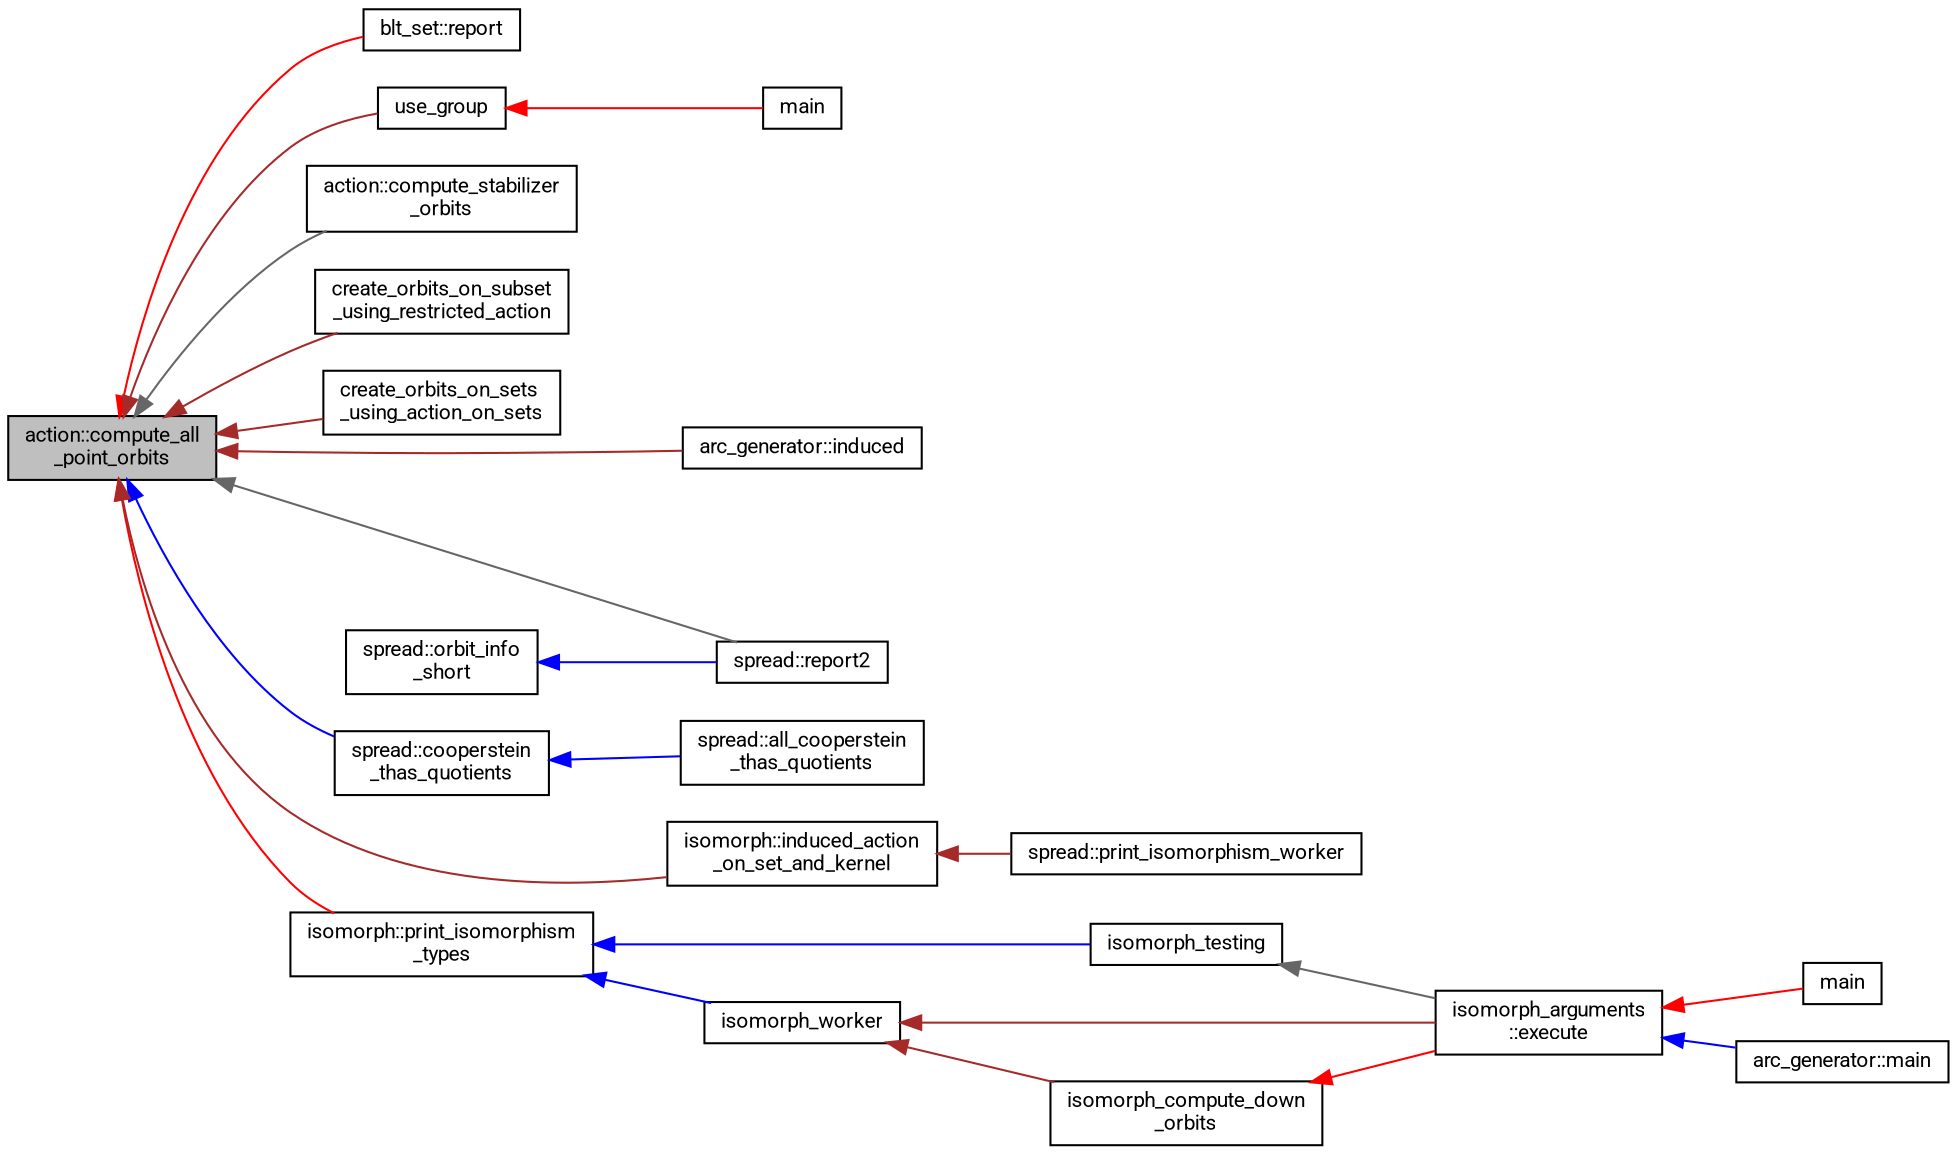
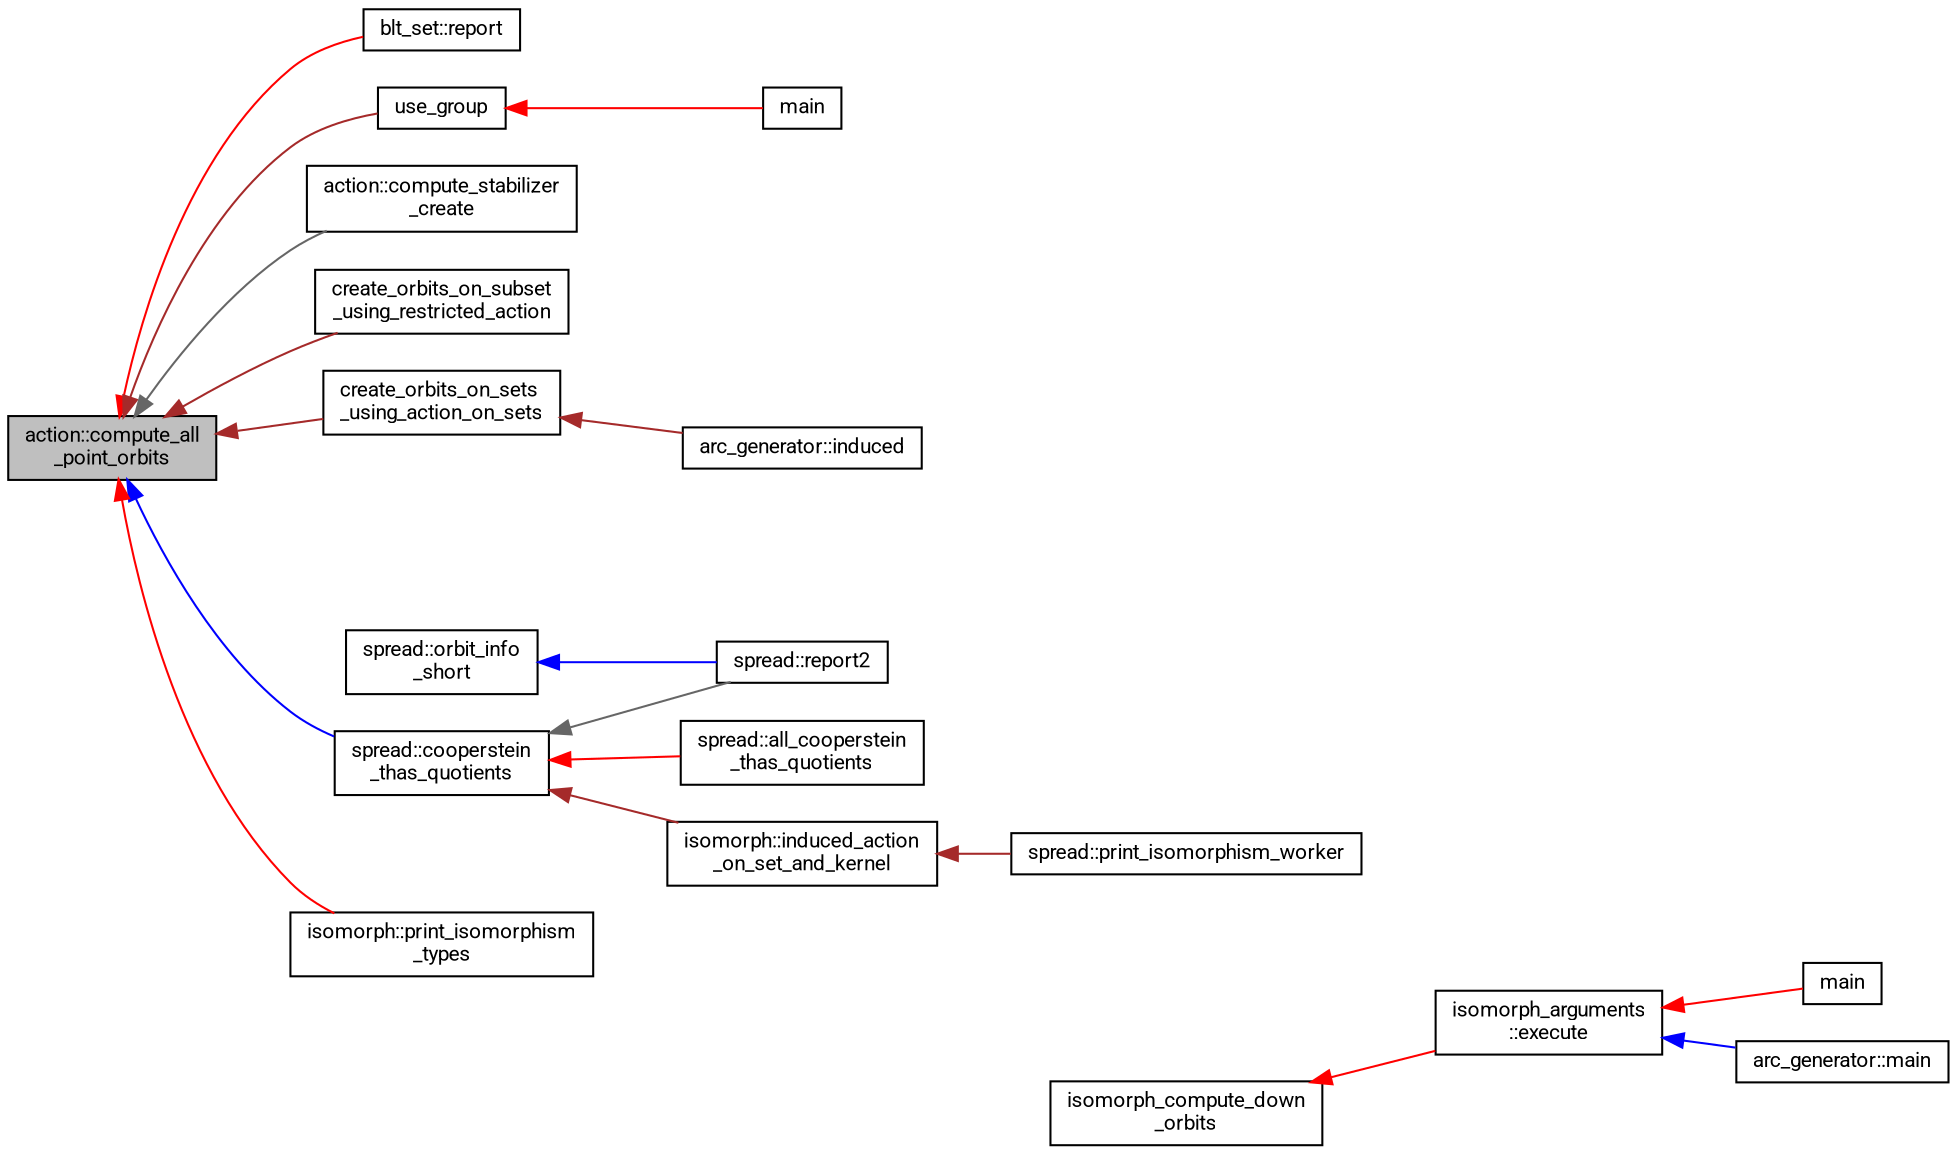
node "action::compute_stabilizer _orbits": label "action::compute_stabilizer _orbits" -> "action::compute_stabilizer _create"
edge "arc_generator::induced" -> "action::compute_all _point_orbits": now "arc_generator::induced" -> "create_orbits_on_sets _using_action_on_sets"
edge "spread::report2" -> "action::compute_all _point_orbits": now "spread::report2" -> "spread::cooperstein _thas_quotients"
edge "spread::all_cooperstein _thas_quotients" -> "spread::cooperstein _thas_quotients": color blue -> red
edge "isomorph::induced_action _on_set_and_kernel" -> "action::compute_all _point_orbits": now "isomorph::induced_action _on_set_and_kernel" -> "spread::cooperstein _thas_quotients"
node "isomorph_testing": removed
node "isomorph_worker": removed
